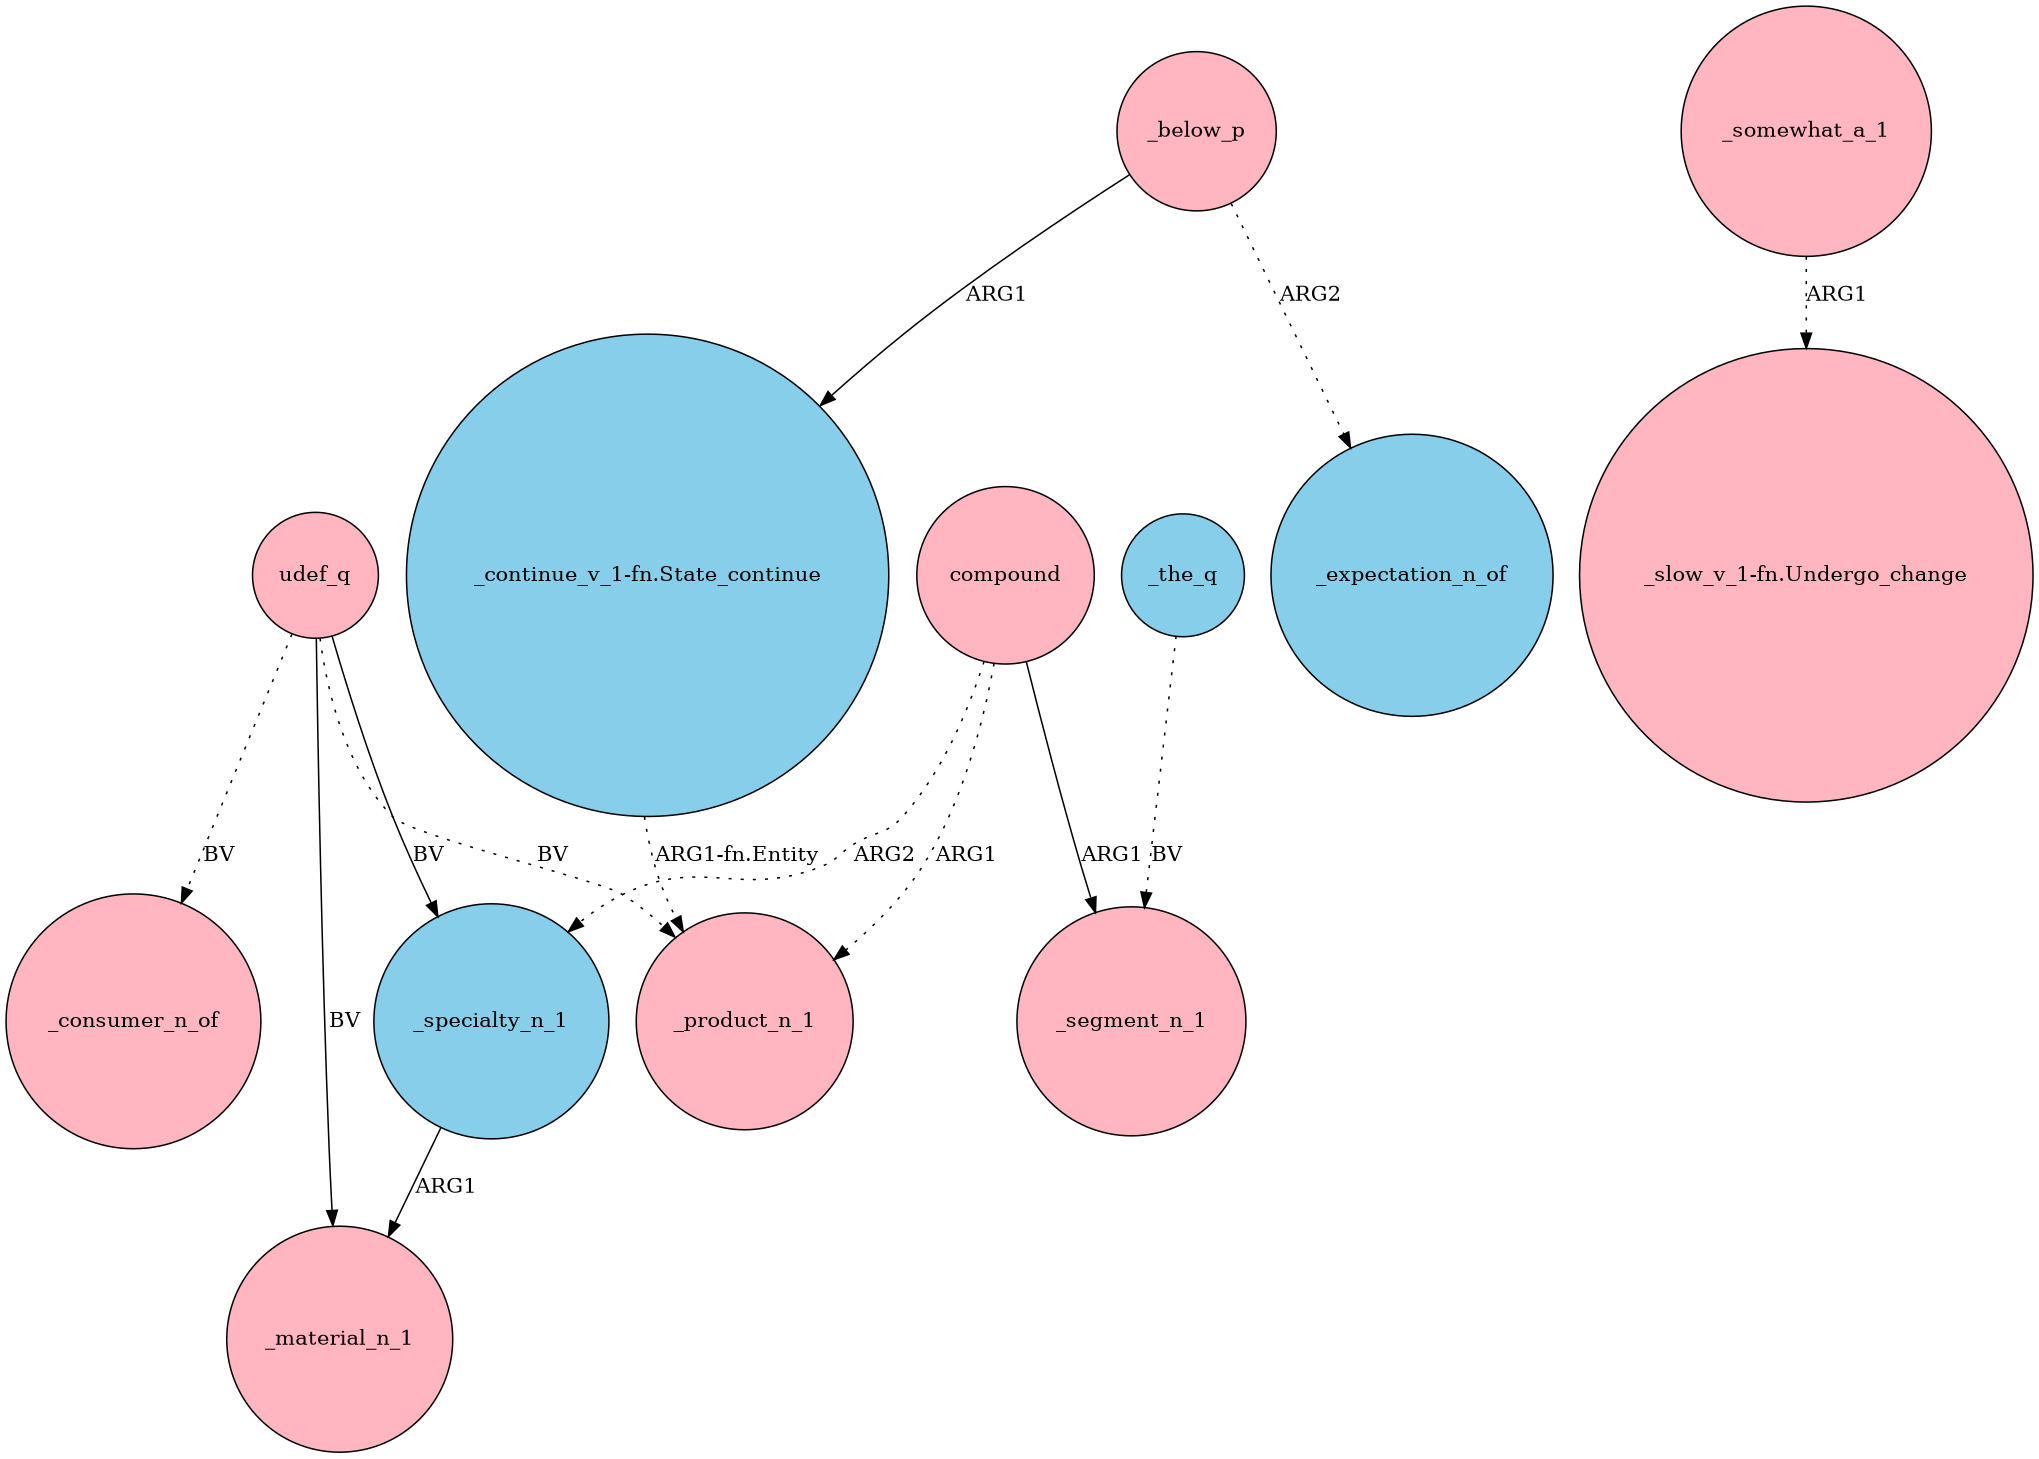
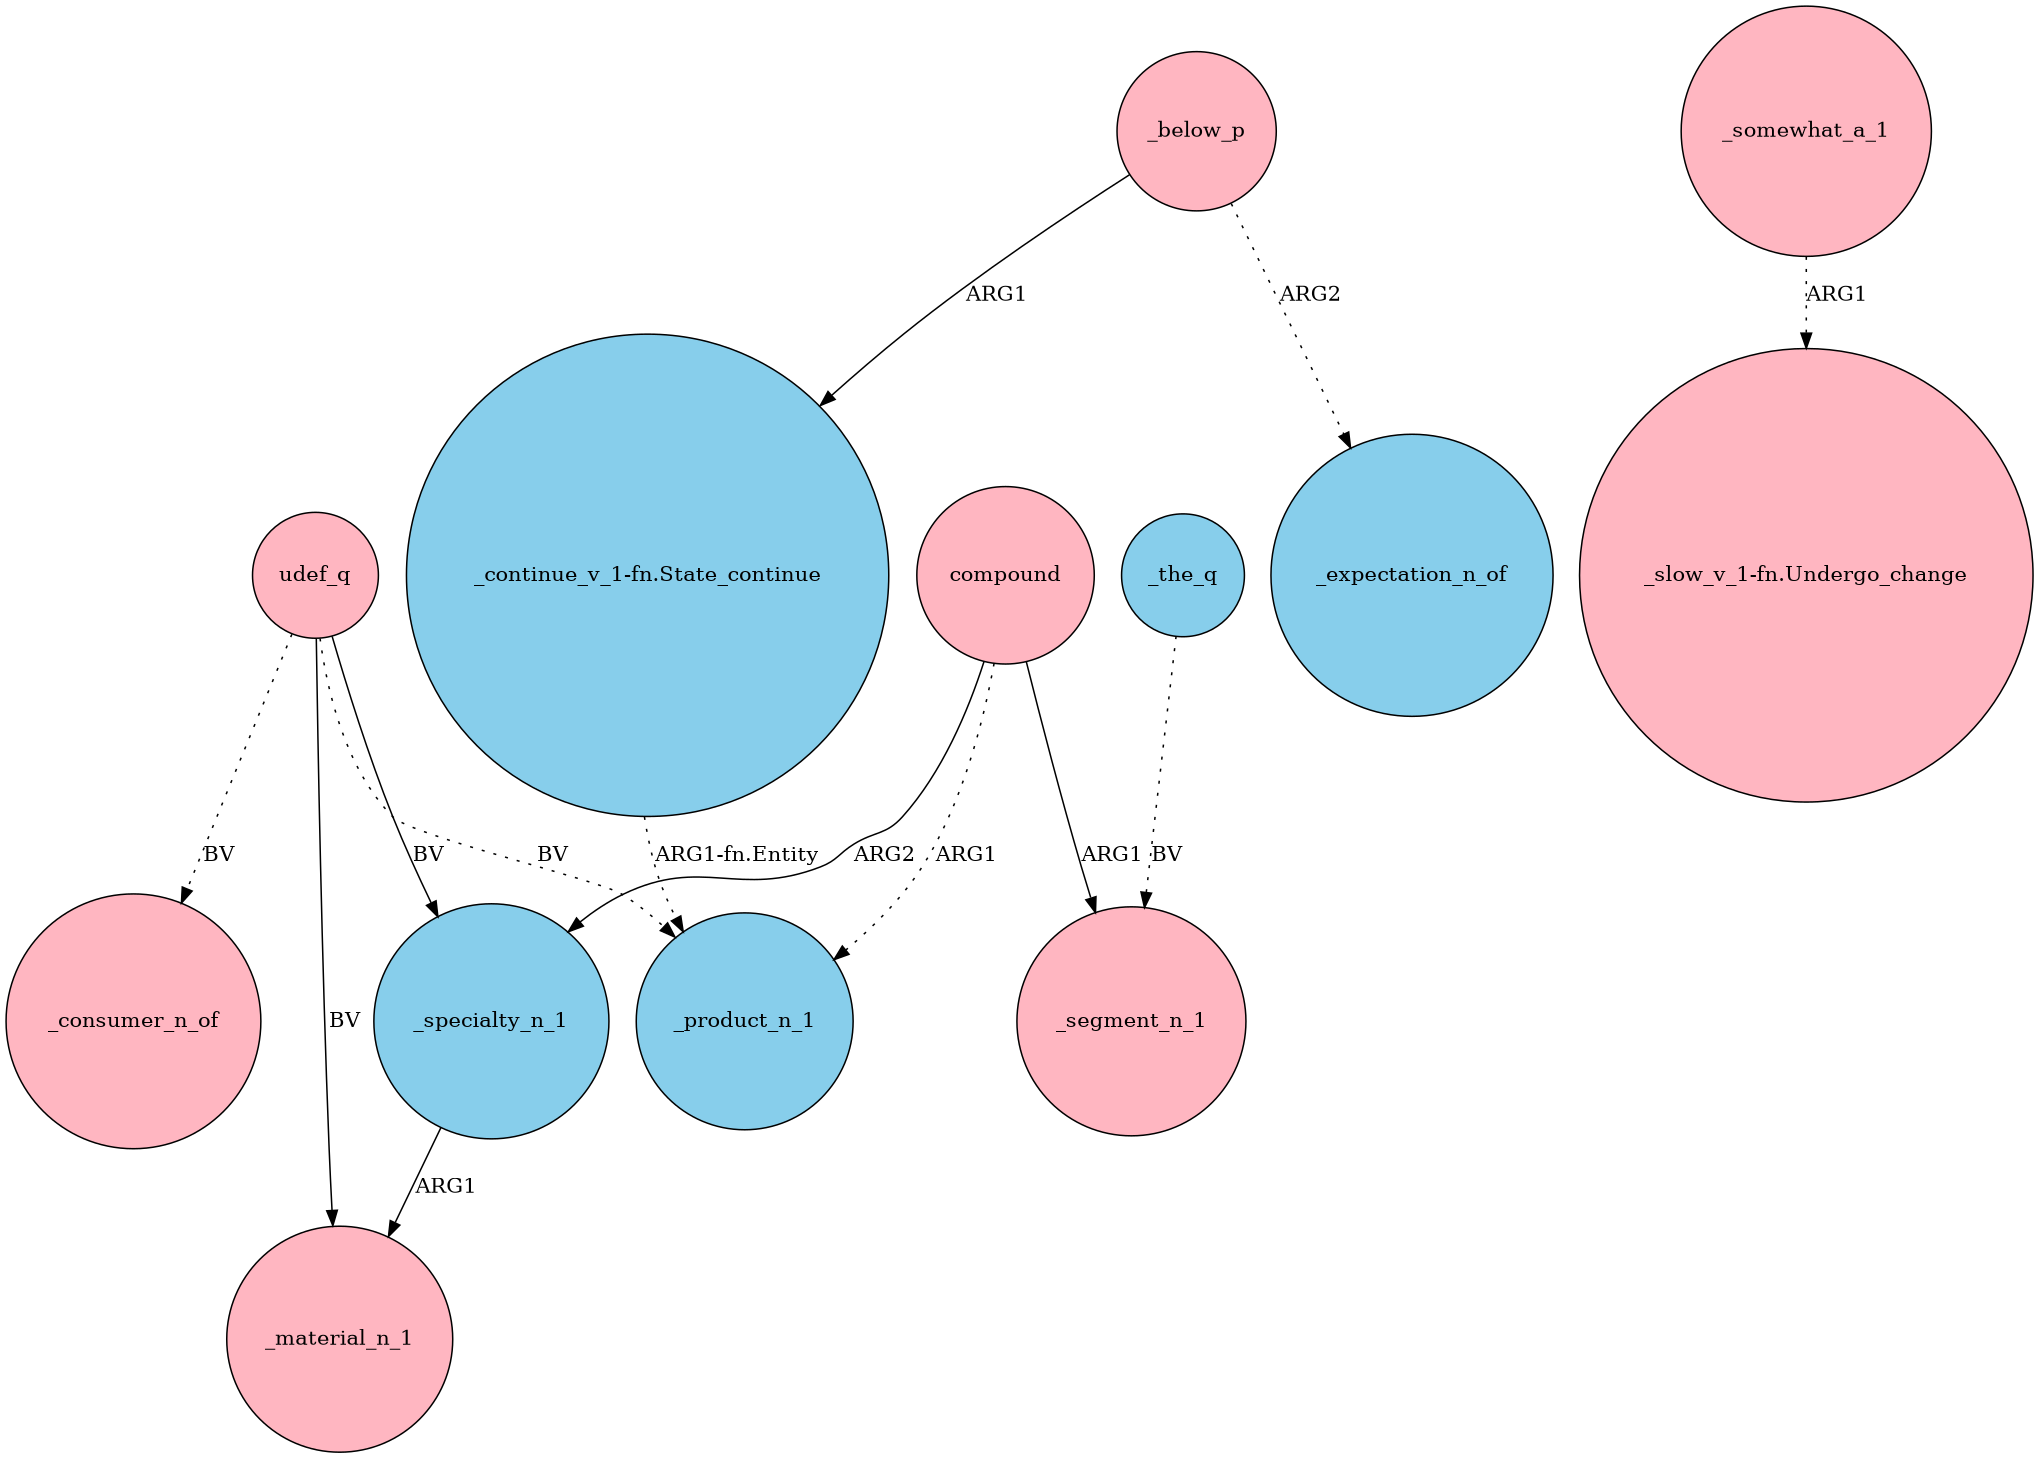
edge "compound" -> "_specialty_n_1": style dotted -> solid
node "_product_n_1": fillcolor lightpink -> skyblue
